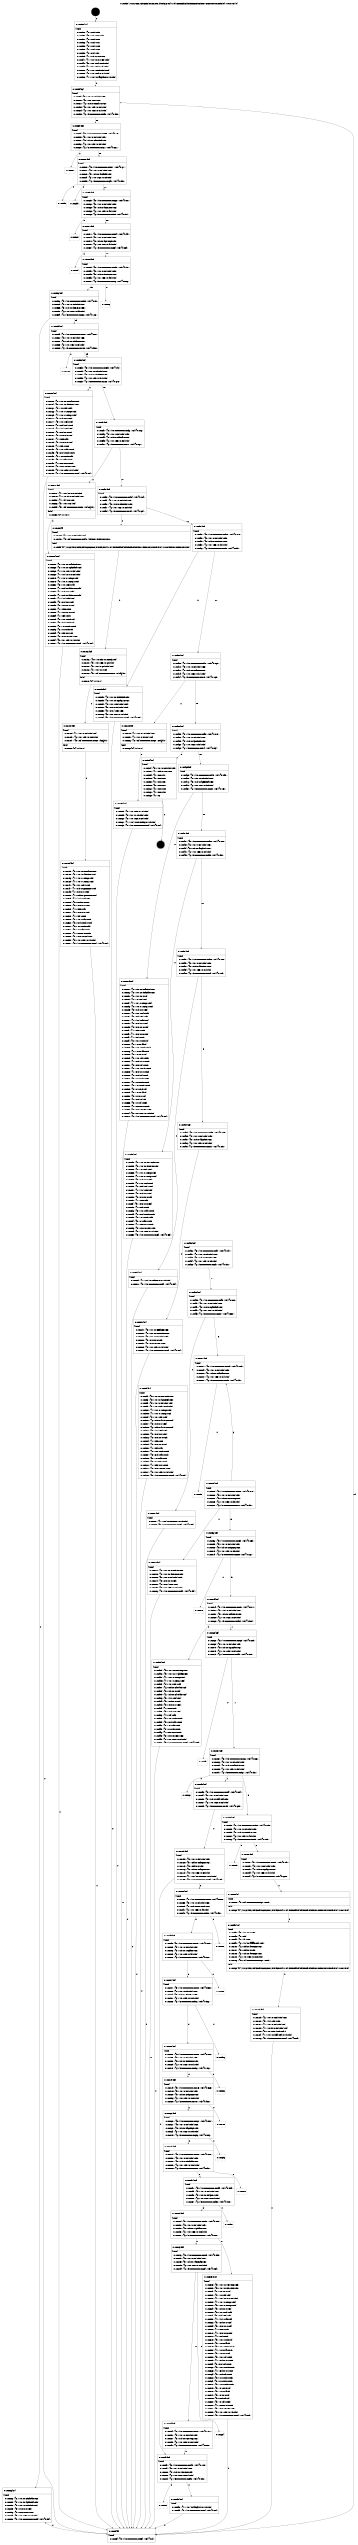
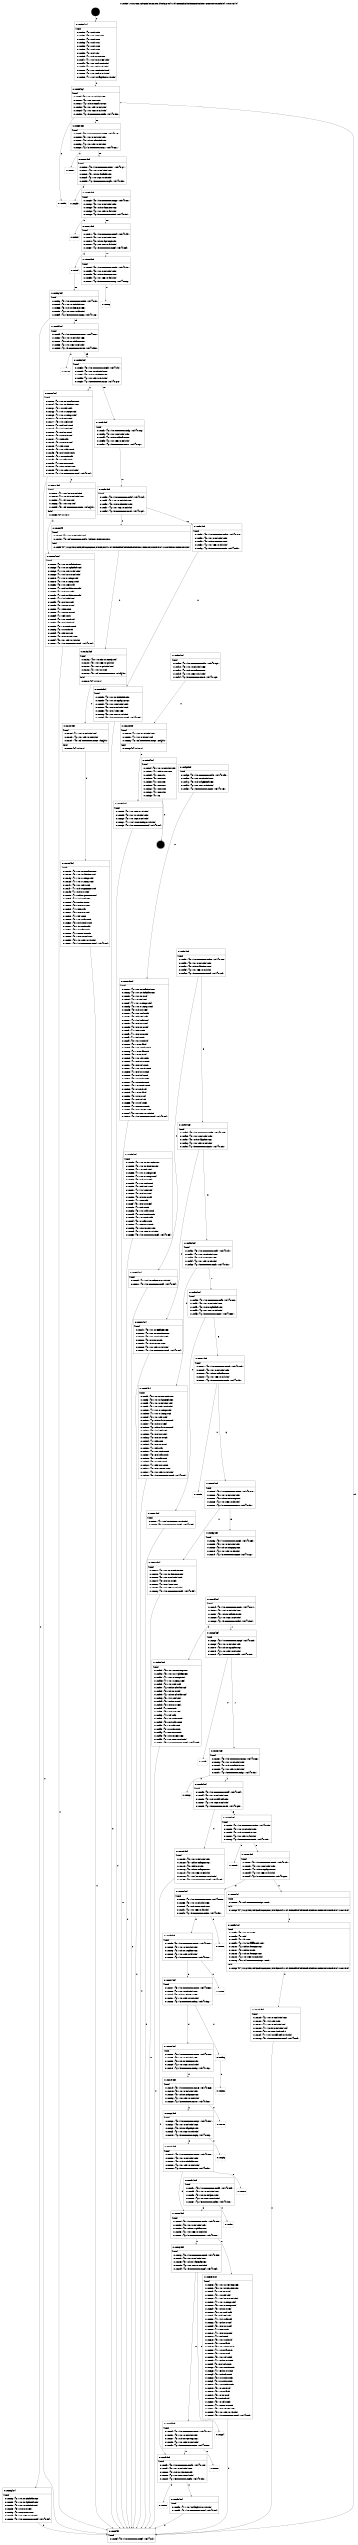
edge "0x401e42 [25]" -> "0x401e5b [25]": removed, label "20"
edge "0x401e42 [25]" -> "0x402b92": now "0x401e0f [26]" -> "0x402b92"
edge "0x401e8d [25]" -> "0x401ea6 [25]": now "0x40283f" -> "0x401ea6 [25]"
edge "0x401ef1 [25]" -> "0x402347 [23]": now "0x40245a [83]" -> "0x402347 [23]"
edge "0x401f23 [25]" -> "0x401f3c [25]": removed, label "14"
node "0x401f55 [25]": removed
node "0x401f87 [25]": removed
edge "0x401fb9 [25]" -> "0x401fd2 [25]": added, label "8"
edge "0x401fd2 [25]" -> "0x402af1 [94]": added, label "1"
edge "0x40201d [25]" -> "0x402004 [25]": reversed
edge "0x402036 [25]" -> "0x40204f [25]": removed, label "5"
node "0x402545": removed
edge "0x402081 [25]" -> "0x4020b3 [25]": now "0x40209a [25]" -> "0x4020b3 [25]"
edge "0x40243b [31]" -> "0x4020e5 [25]": now "0x4020cc [25]" -> "0x4020e5 [25]"
edge "0x402130 [25]" -> "0x402236": now "0x402916" -> "0x402236"
edge "0x40217b [25]" -> "0x402194 [25]": now "0x40217b [25]" -> "0x4021ad [25]"
node "0x402c25": added
edge "0x402c3f [5]" -> "0x4022a6 [27]": reversed
